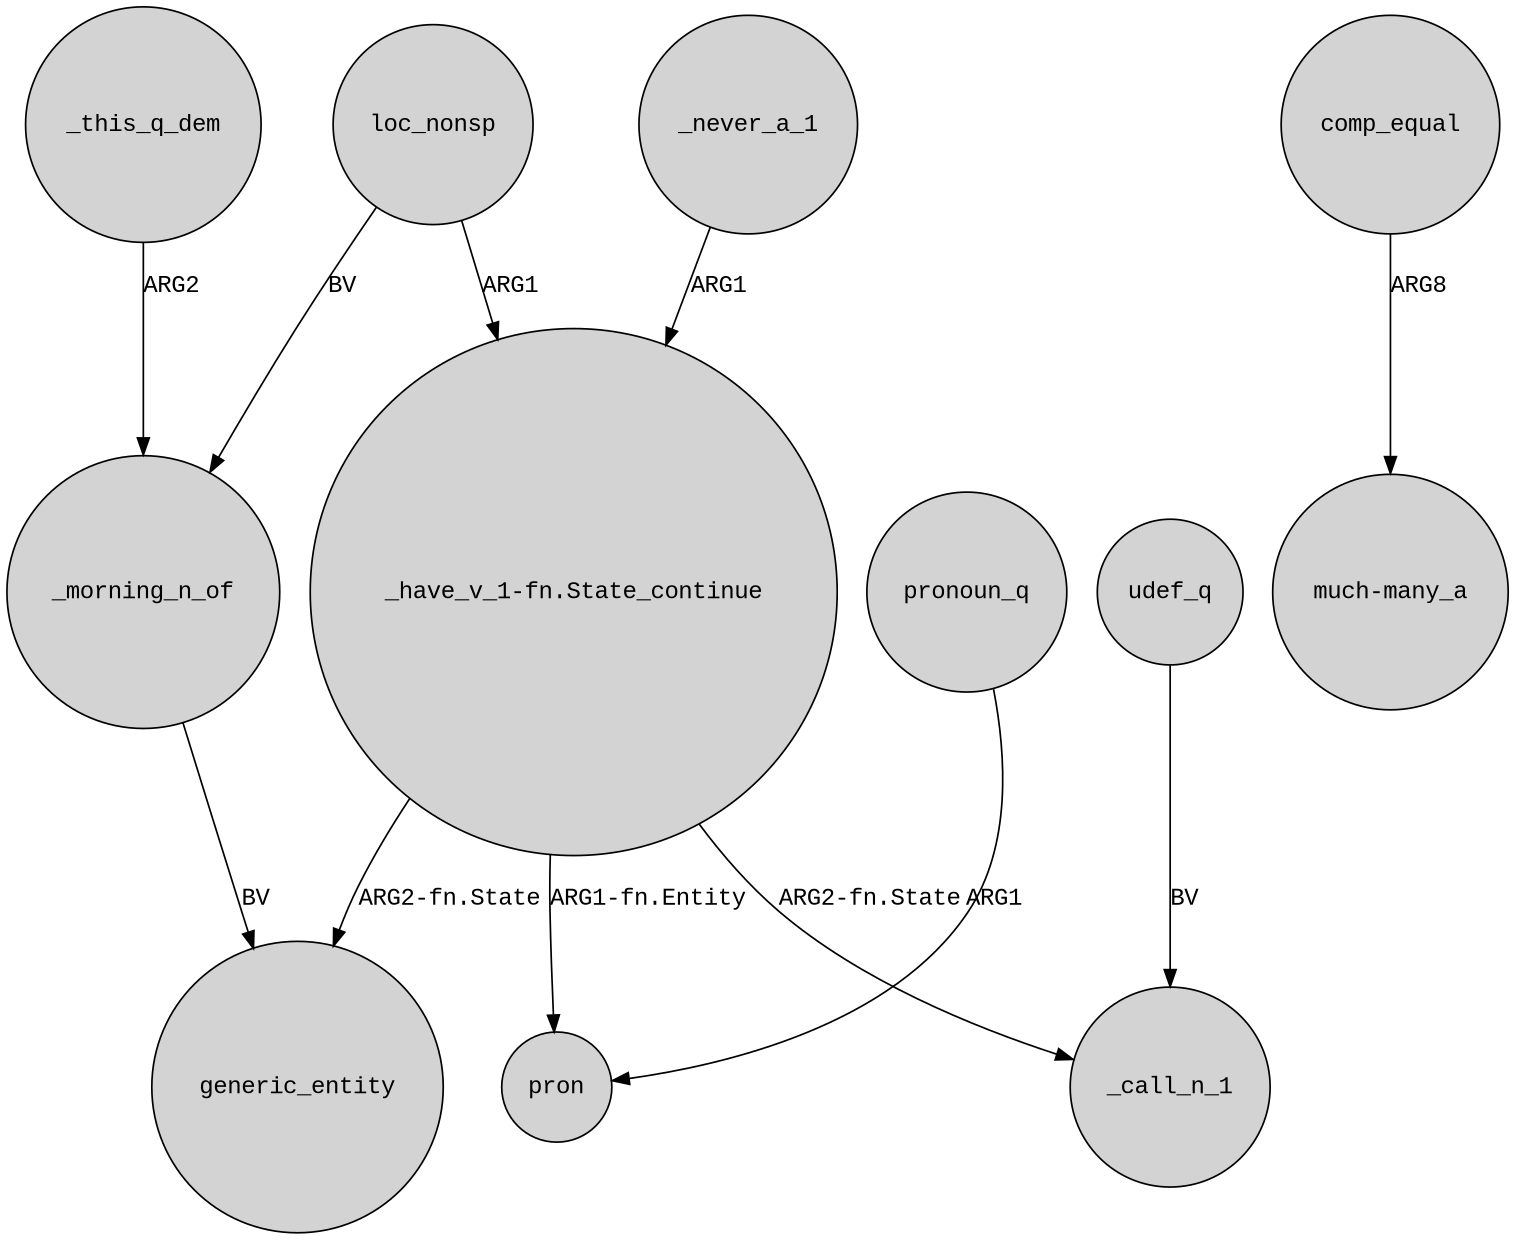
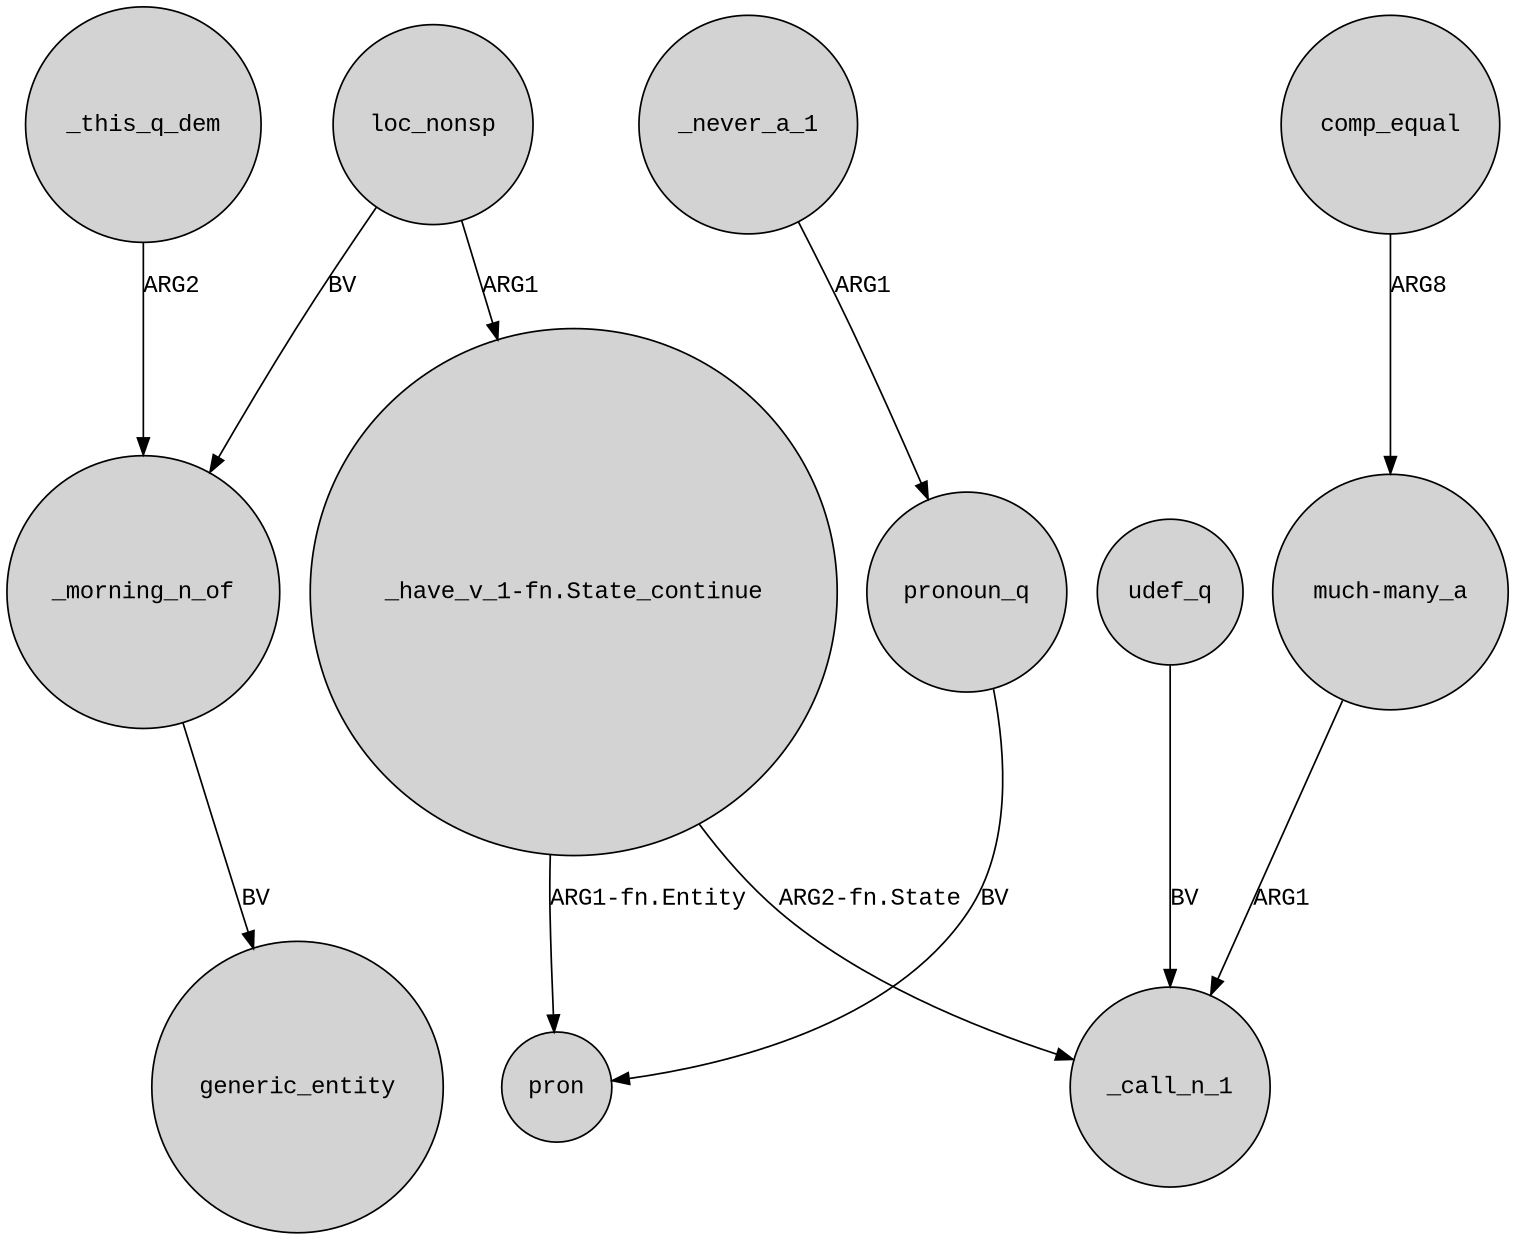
edge "_never_a_1" -> "_have_v_1-fn.State_continue": now "_never_a_1" -> "pronoun_q"
edge "much-many_a" -> "_call_n_1": added, label "ARG1"
edge "_have_v_1-fn.State_continue" -> "generic_entity": removed, label "ARG2-fn.State"
edge "pronoun_q" -> "pron": label "ARG1" -> "BV"
